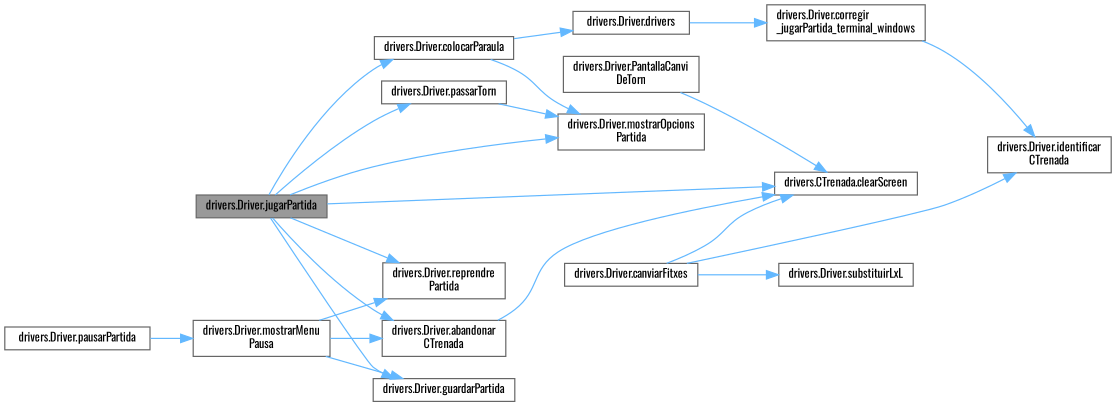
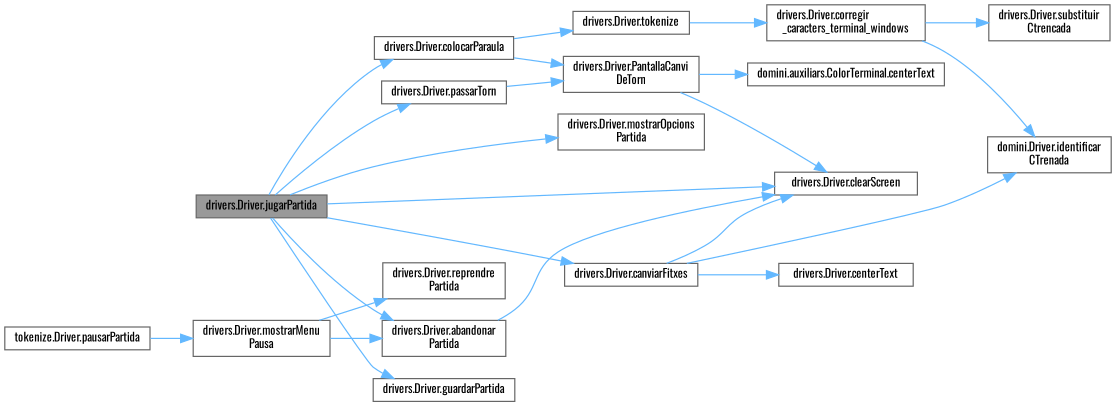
node "drivers.Driver.drivers": label "drivers.Driver.drivers" -> "drivers.Driver.tokenize"
node "drivers.Driver.corregir _jugarPartida_terminal_windows": label "drivers.Driver.corregir _jugarPartida_terminal_windows" -> "drivers.Driver.corregir _caracters_terminal_windows"
node "drivers.Driver.substituir Ctrencada": added
node "domini.auxiliars.ColorTerminal.centerText": added
edge "drivers.Driver.colocarParaula" -> "drivers.Driver.mostrarOpcions Partida": now "drivers.Driver.colocarParaula" -> "drivers.Driver.PantallaCanvi DeTorn"
edge "drivers.Driver.passarTorn" -> "drivers.Driver.mostrarOpcions Partida": now "drivers.Driver.passarTorn" -> "drivers.Driver.PantallaCanvi DeTorn"
node "drivers.Driver.identificar CTrenada": label "drivers.Driver.identificar CTrenada" -> "domini.Driver.identificar CTrenada"
node "drivers.CTrenada.clearScreen": label "drivers.CTrenada.clearScreen" -> "drivers.Driver.clearScreen"
edge "drivers.Driver.jugarPartida" -> "drivers.Driver.reprendre Partida": now "drivers.Driver.jugarPartida" -> "drivers.Driver.canviarFitxes"
node "drivers.Driver.substituirLxL": label "drivers.Driver.substituirLxL" -> "drivers.Driver.centerText"
node "drivers.Driver.pausarPartida": label "drivers.Driver.pausarPartida" -> "tokenize.Driver.pausarPartida"
node "drivers.Driver.abandonar CTrenada": label "drivers.Driver.abandonar CTrenada" -> "drivers.Driver.abandonar Partida"
edge "drivers.Driver.mostrarMenu Pausa" -> "drivers.Driver.guardarPartida": removed
